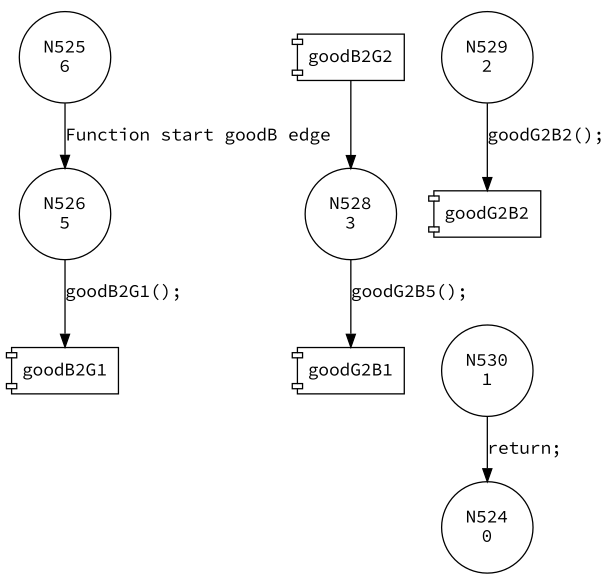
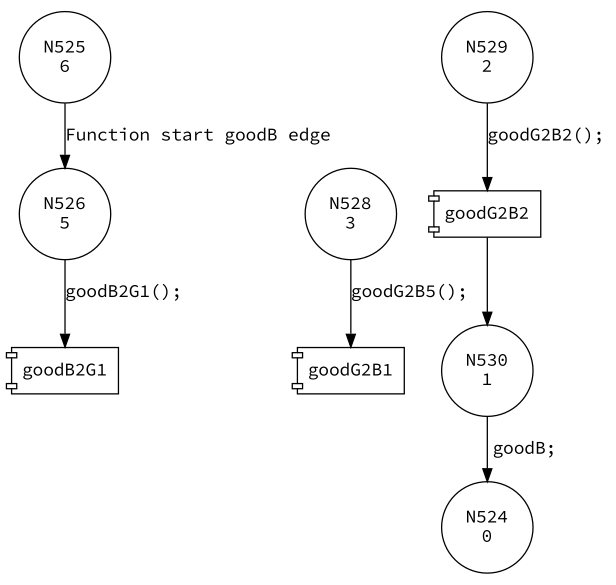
node "goodB2G2": removed
edge "goodG2B2" -> "N530 1": added
edge "N530 1" -> "N524 0": label "return;" -> "goodB;"
